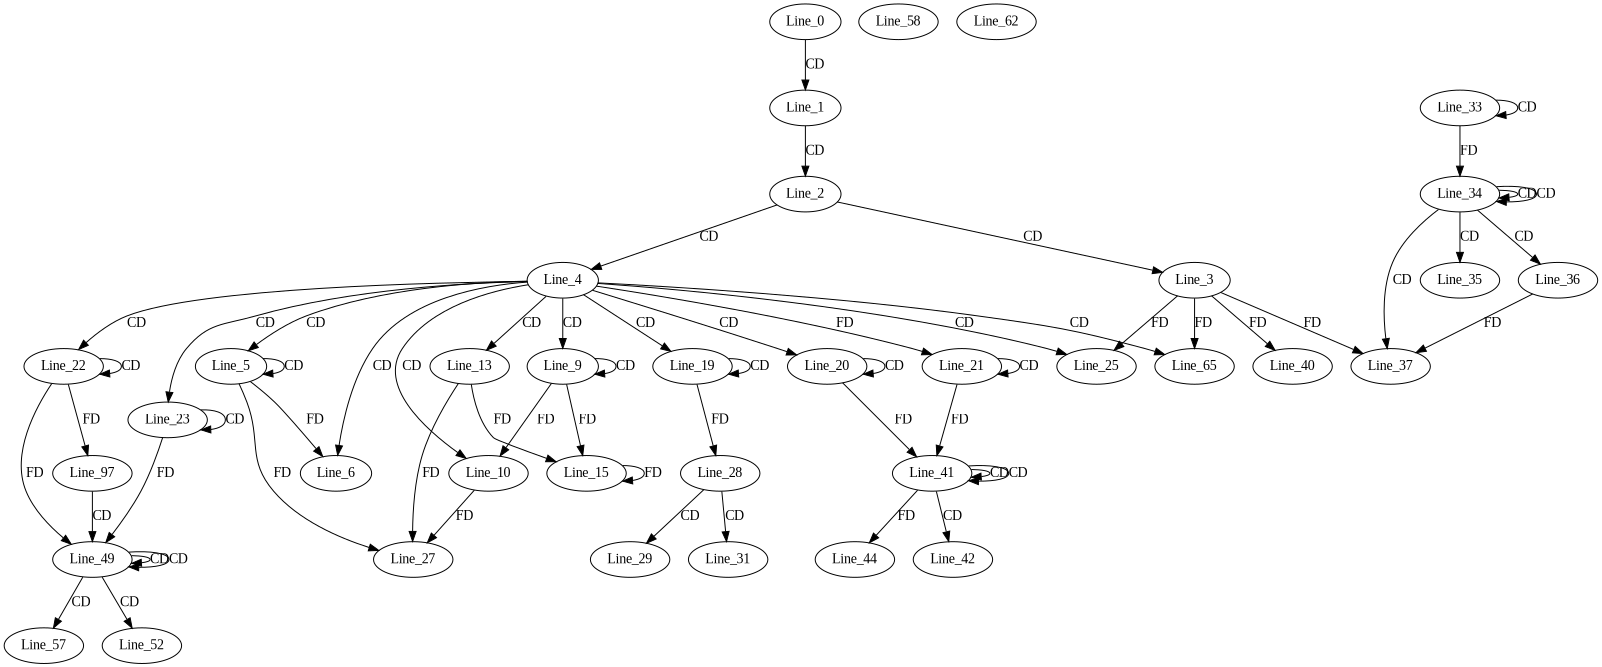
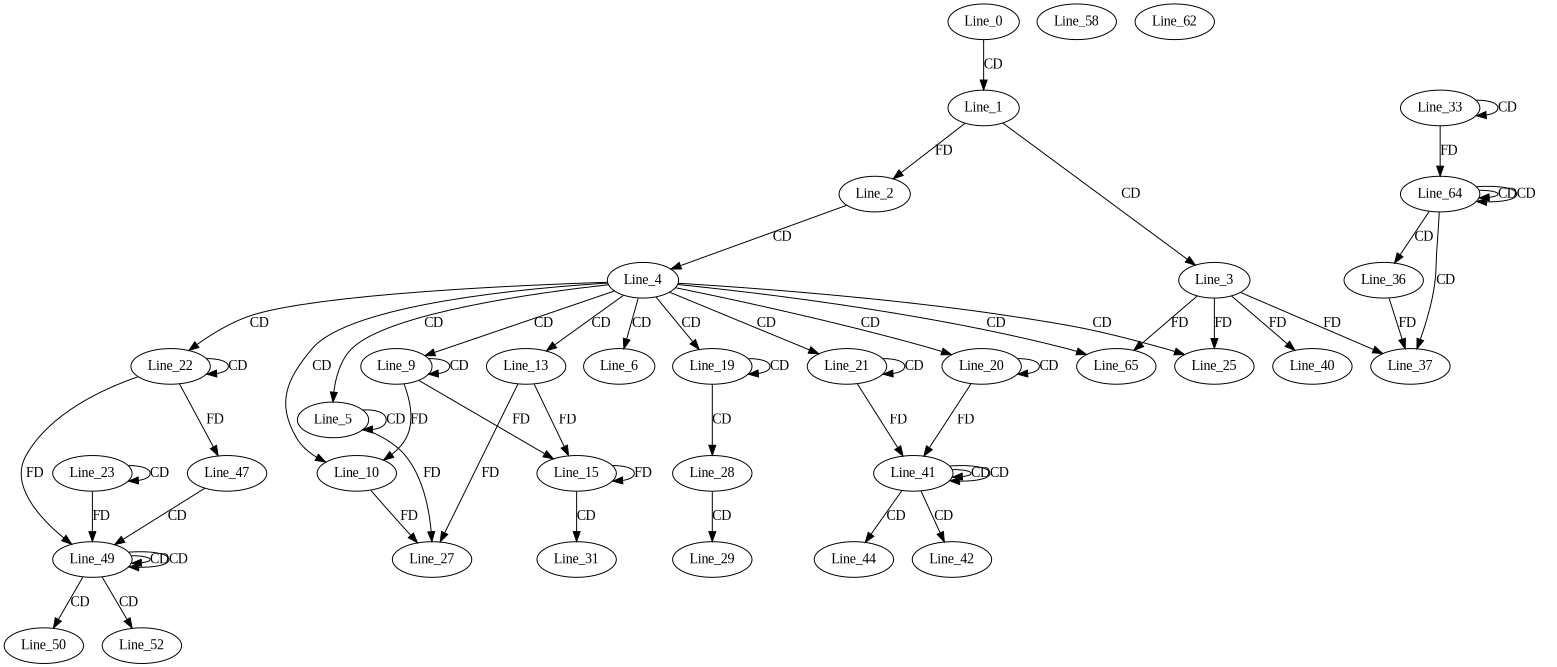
edge "Line_1" -> "Line_2": label "CD" -> "FD"
node "Line_34": label "Line_34" -> "Line_64"
edge "Line_2" -> "Line_3": now "Line_1" -> "Line_3"
node "Line_35": removed
edge "Line_4" -> "Line_23": removed, label "CD"
edge "Line_4" -> "Line_21": label "FD" -> "CD"
edge "Line_5" -> "Line_6": removed, label "FD"
edge "Line_19" -> "Line_28": label "FD" -> "CD"
node "Line_97": label "Line_97" -> "Line_47"
edge "Line_28" -> "Line_31": now "Line_15" -> "Line_31"
edge "Line_41" -> "Line_44": label "FD" -> "CD"
node "Line_57": label "Line_57" -> "Line_50"
